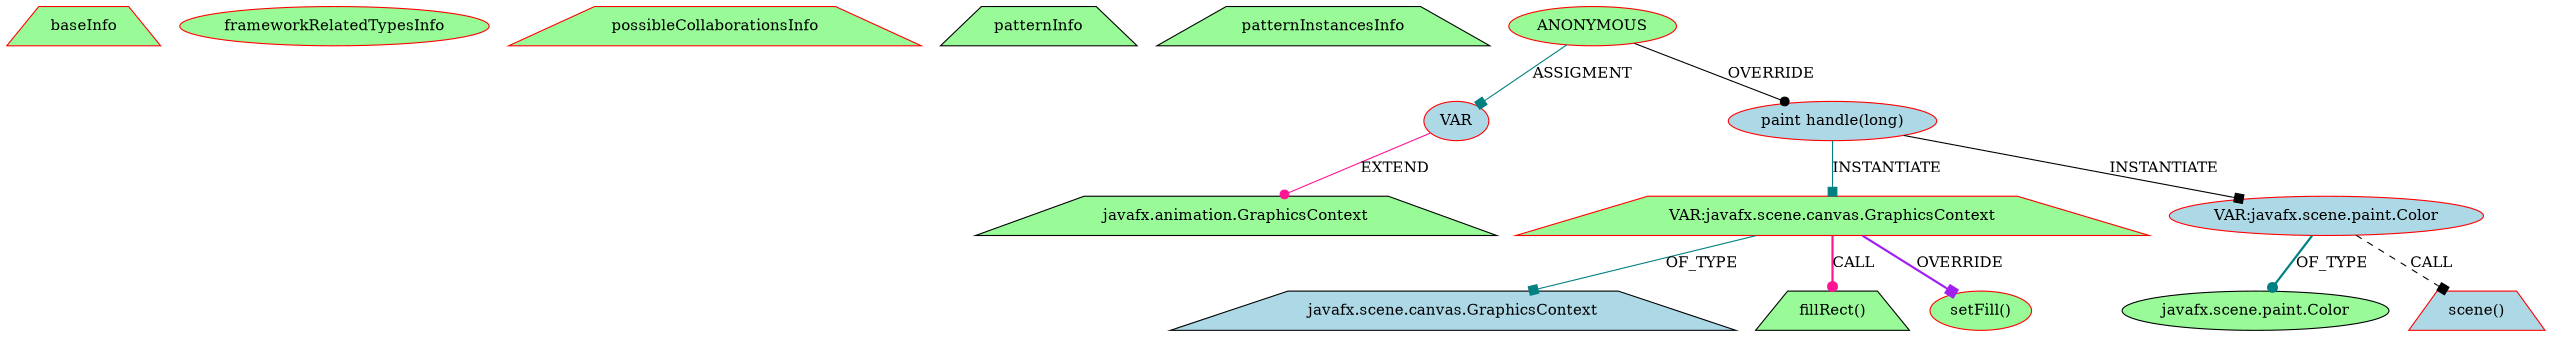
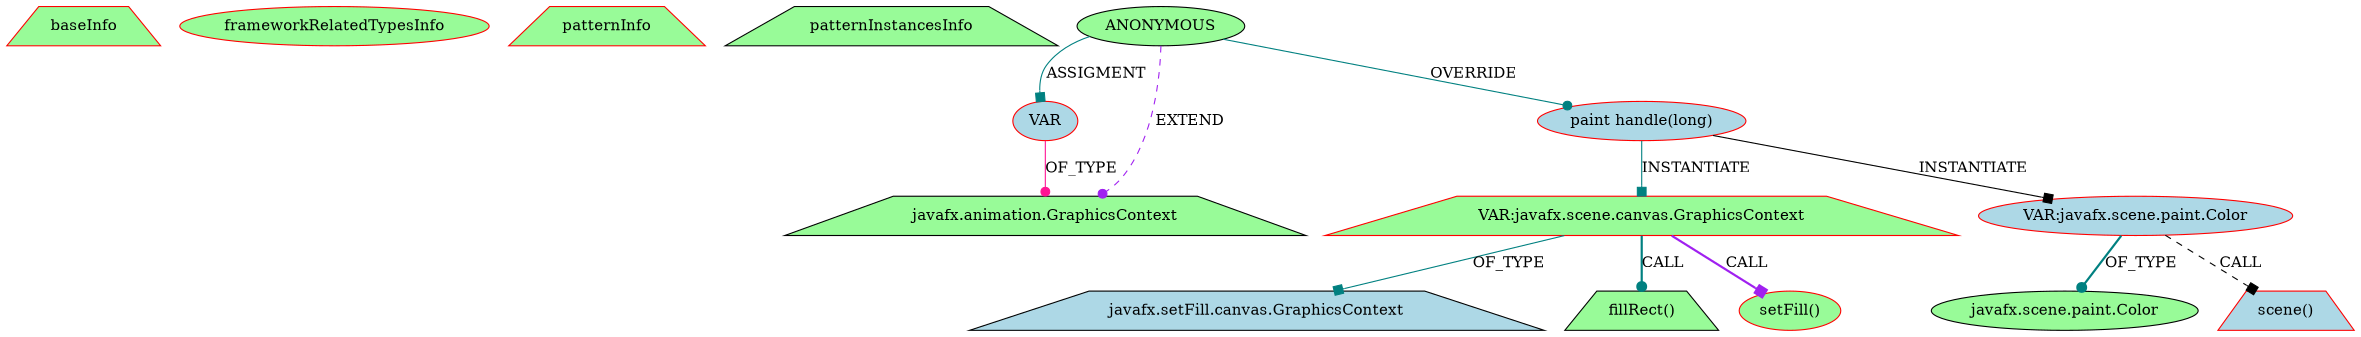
node "possibleCollaborationsInfo": removed
node "patternInfo": color black -> red
node "ANONYMOUS": color red -> black
edge "ANONYMOUS" -> "paint handle(long)": color black -> teal
edge "ANONYMOUS" -> "javafx.animation.GraphicsContext": added, label "EXTEND"
edge "VAR" -> "javafx.animation.GraphicsContext": label "EXTEND" -> "OF_TYPE"
edge "VAR:javafx.scene.canvas.GraphicsContext" -> "fillRect()": color deeppink -> teal
edge "VAR:javafx.scene.canvas.GraphicsContext" -> "setFill()": label "OVERRIDE" -> "CALL"
node "javafx.scene.canvas.GraphicsContext": label "javafx.scene.canvas.GraphicsContext" -> "javafx.setFill.canvas.GraphicsContext"
